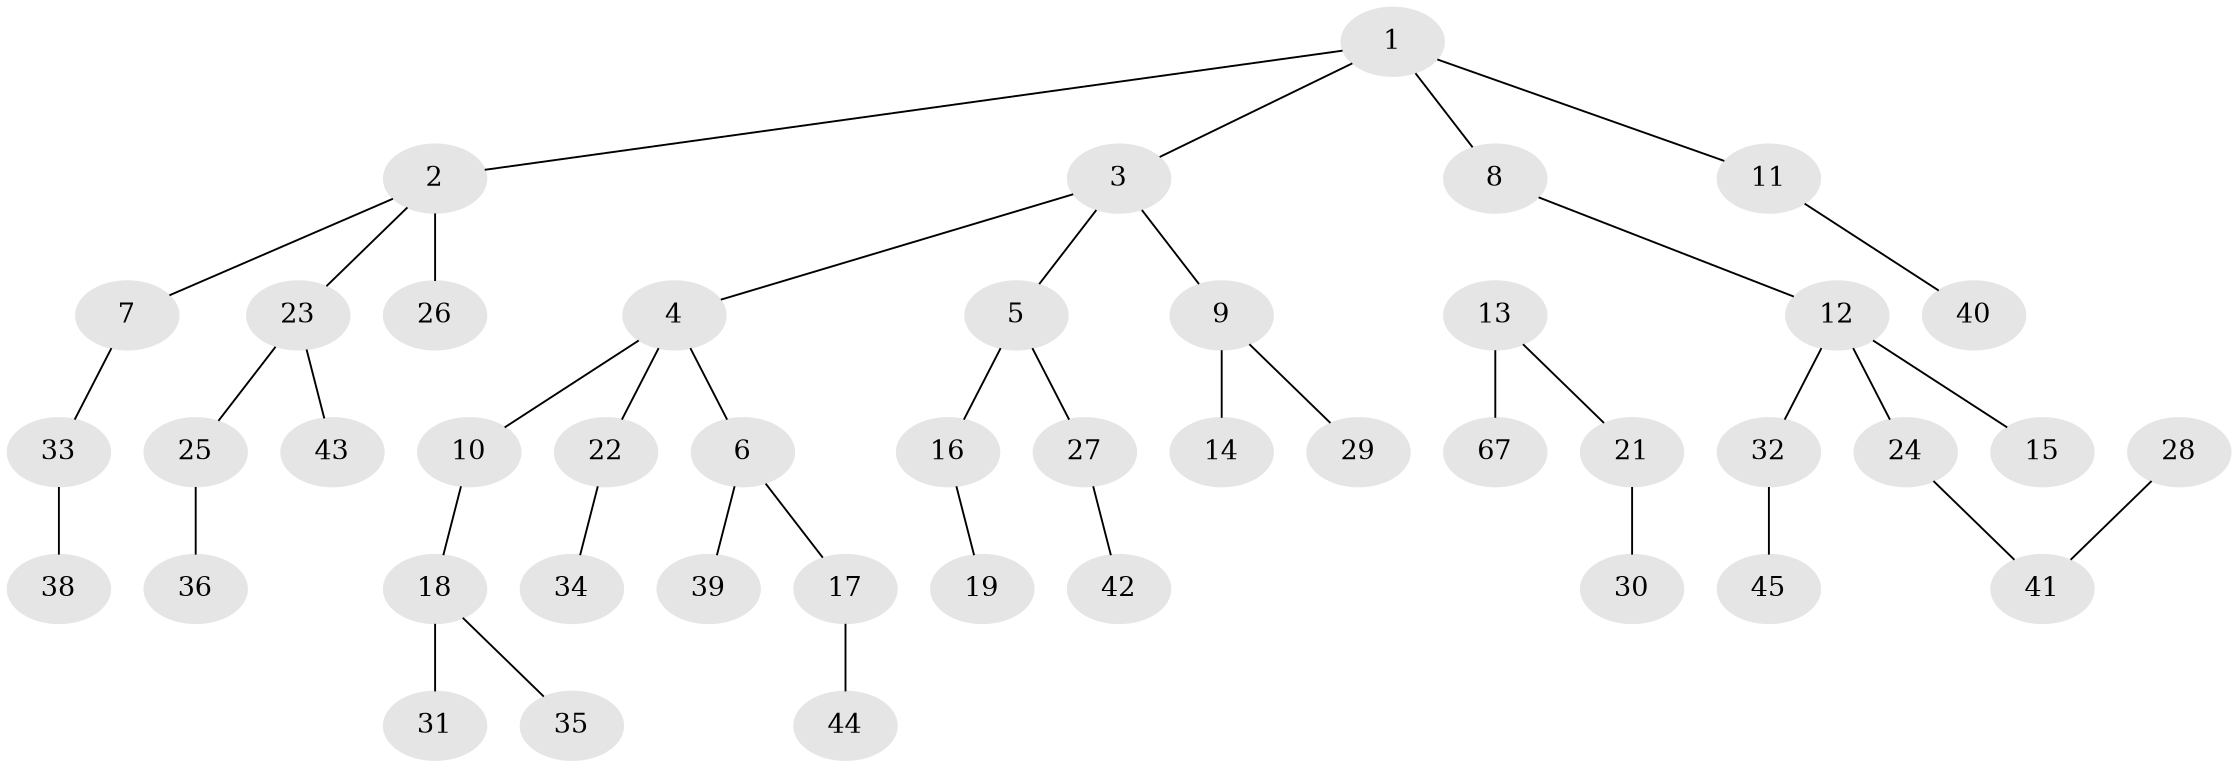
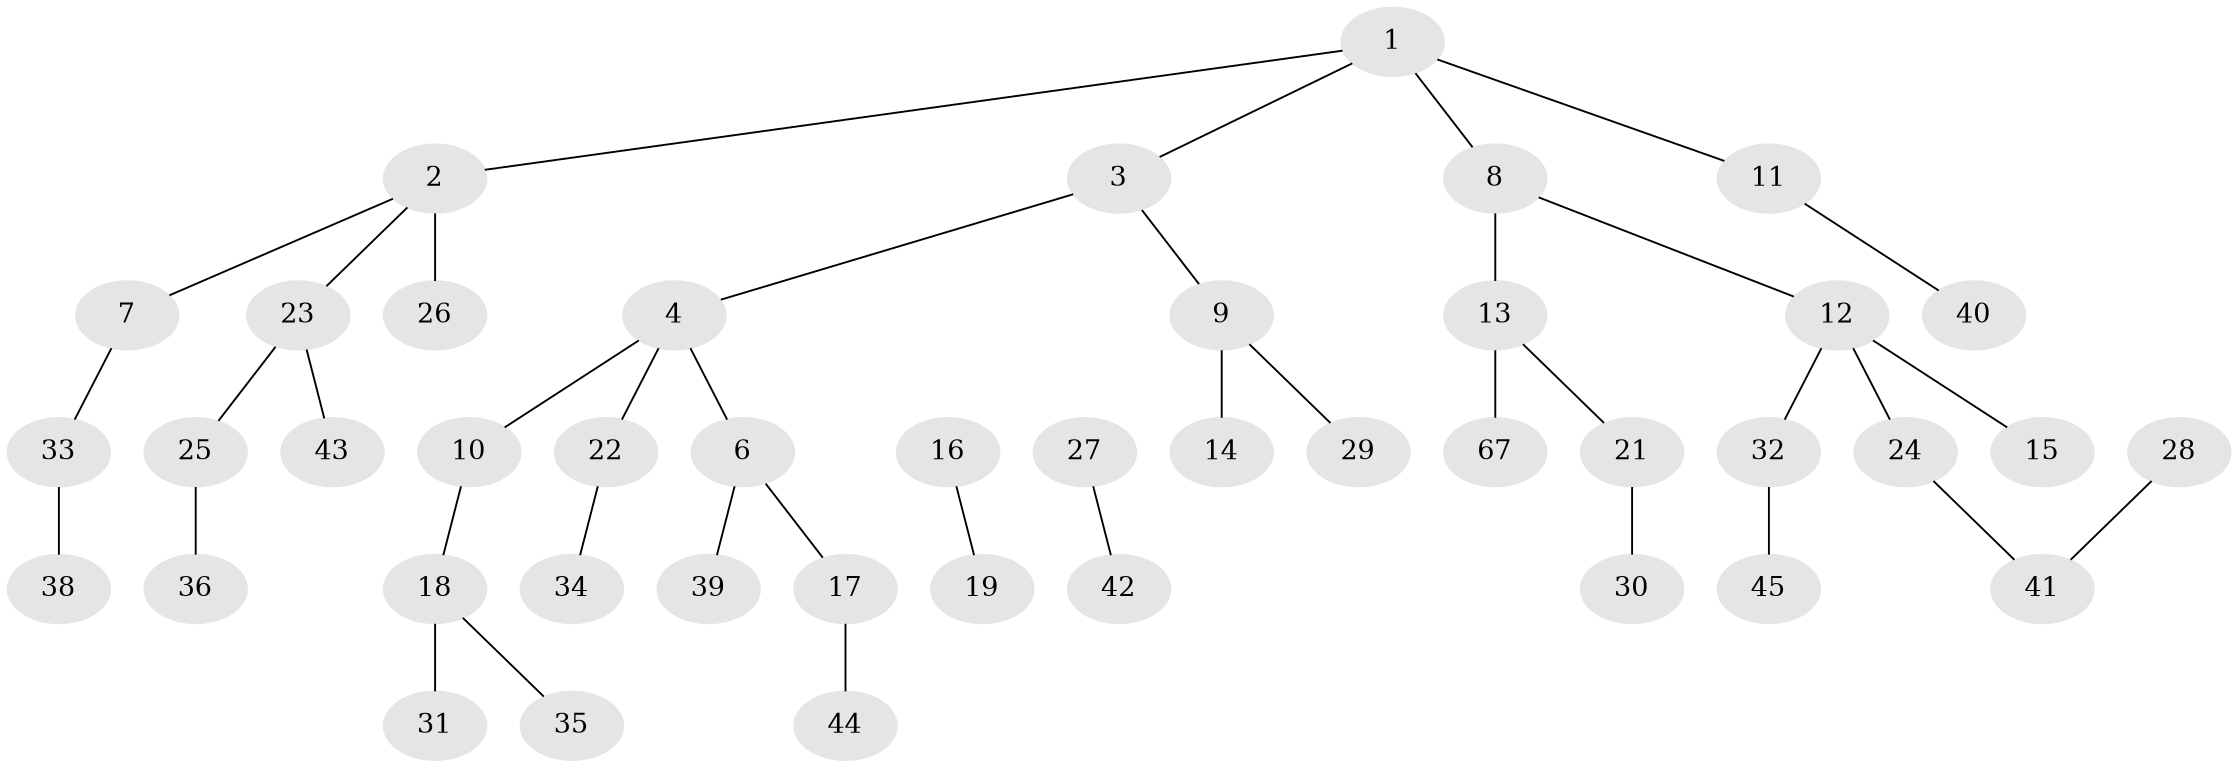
edge "8" -- "13": added
node "5": removed
